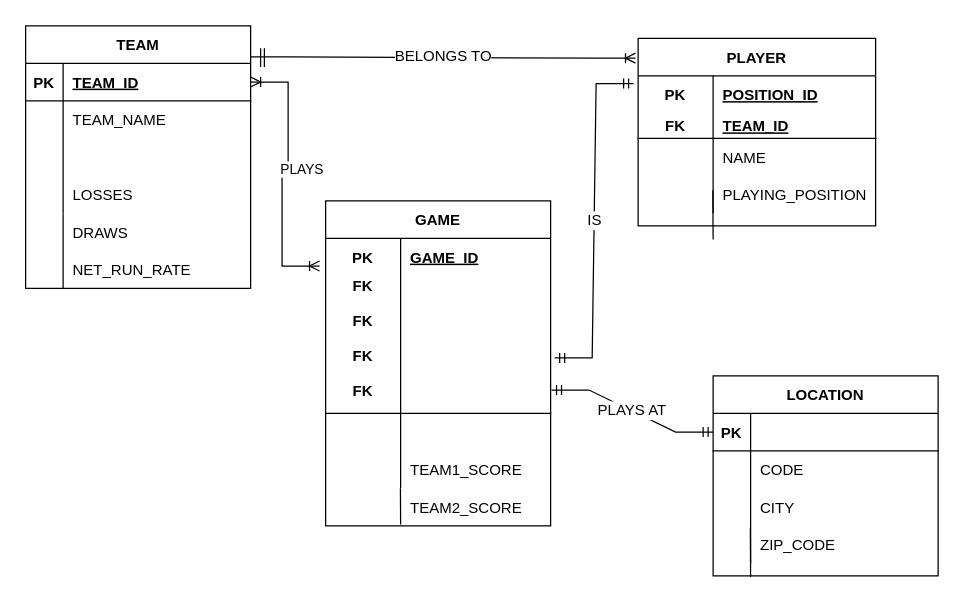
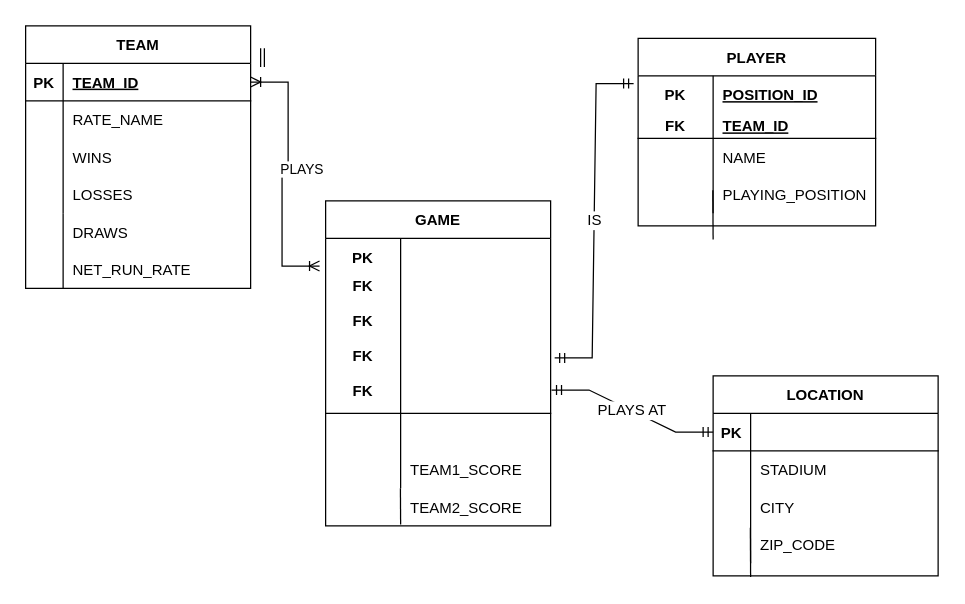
edge "TEAM" -> "PLAYER": removed, label "BELONGS TO"
node "TEAM_NAME": label "TEAM_NAME" -> "RATE_NAME"
node "WINS": added
node "GAME_ID": removed
node "CODE": label "CODE" -> "STADIUM"
